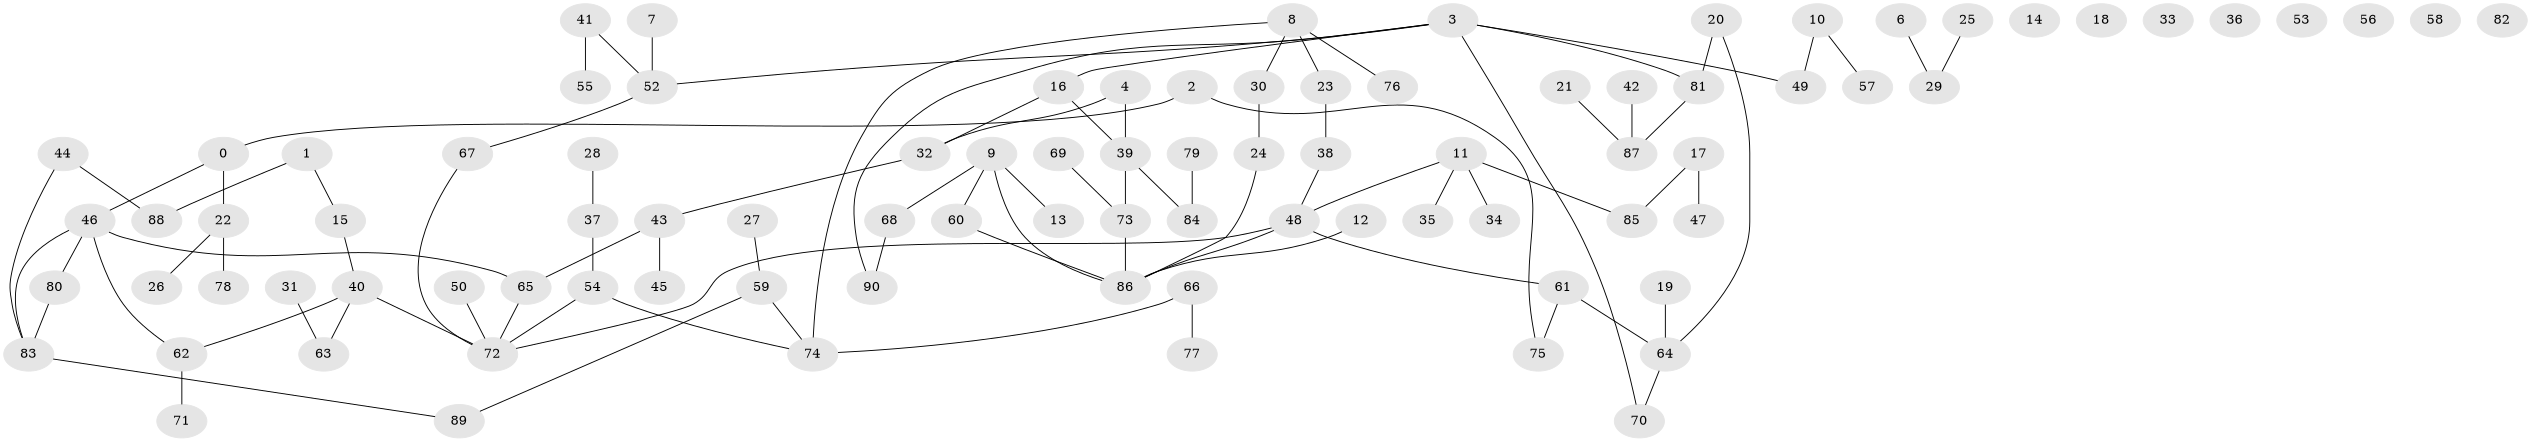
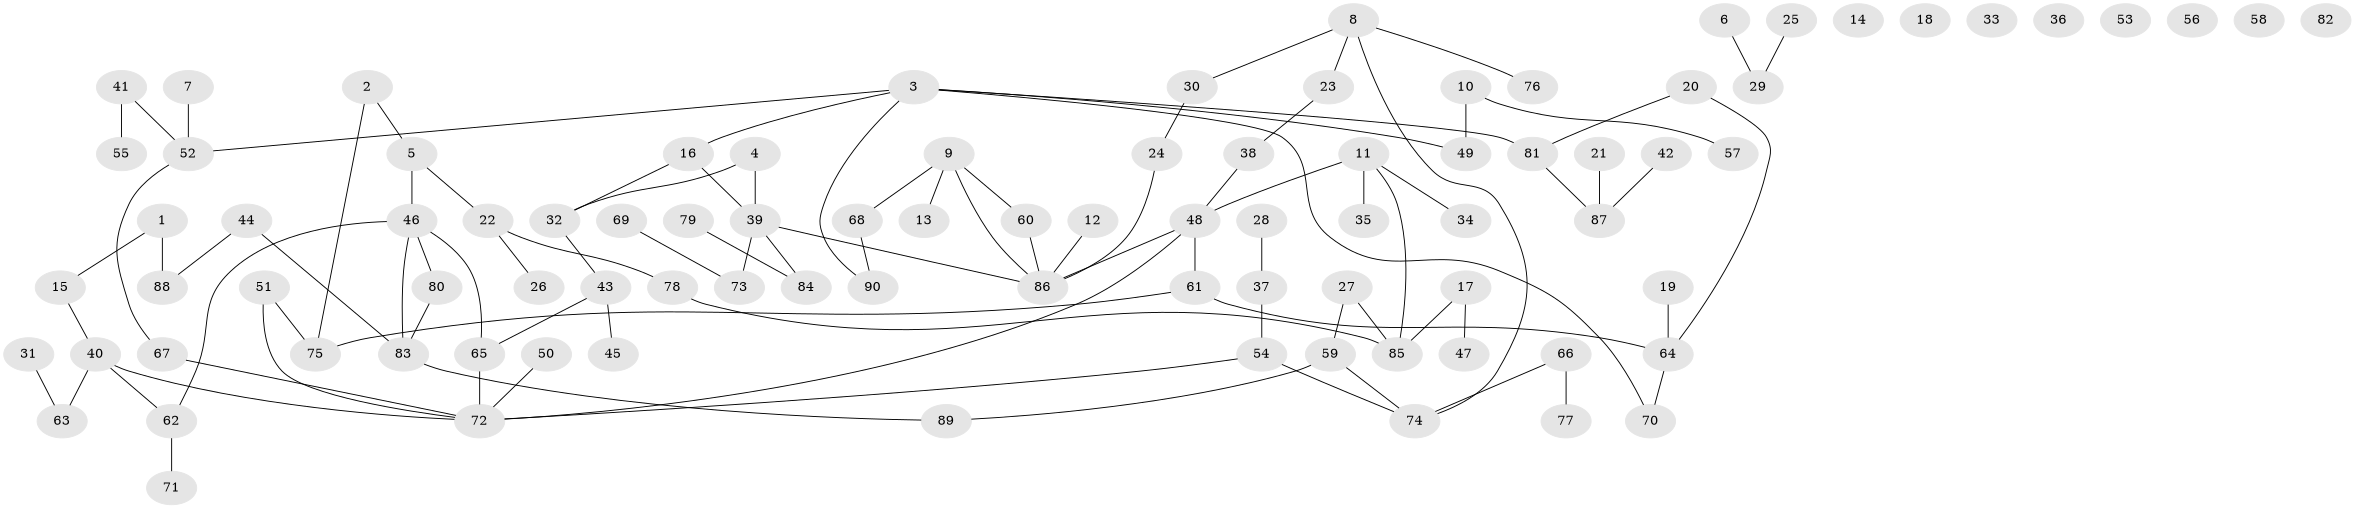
node "0": label "0" -> "5"
edge "73" -- "86": now "39" -- "86"
node "51": added
edge "78" -- "85": added
edge "27" -- "85": added
